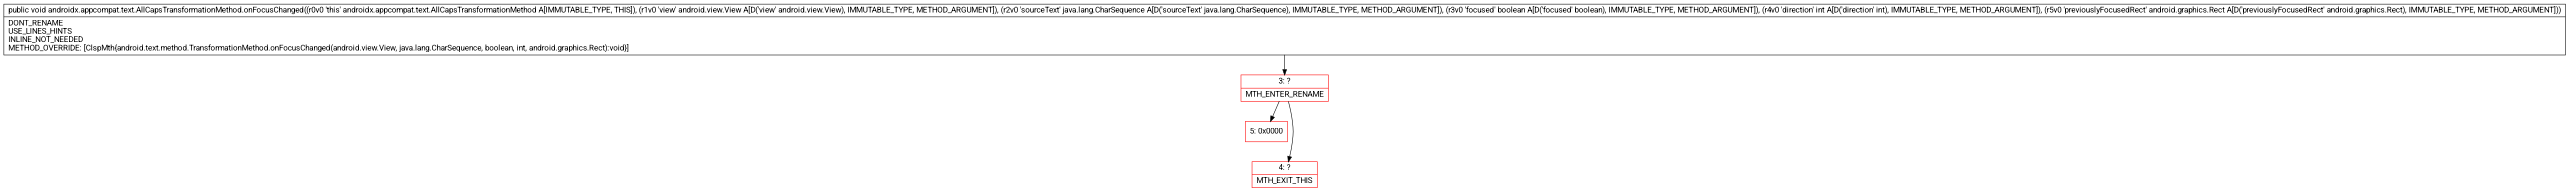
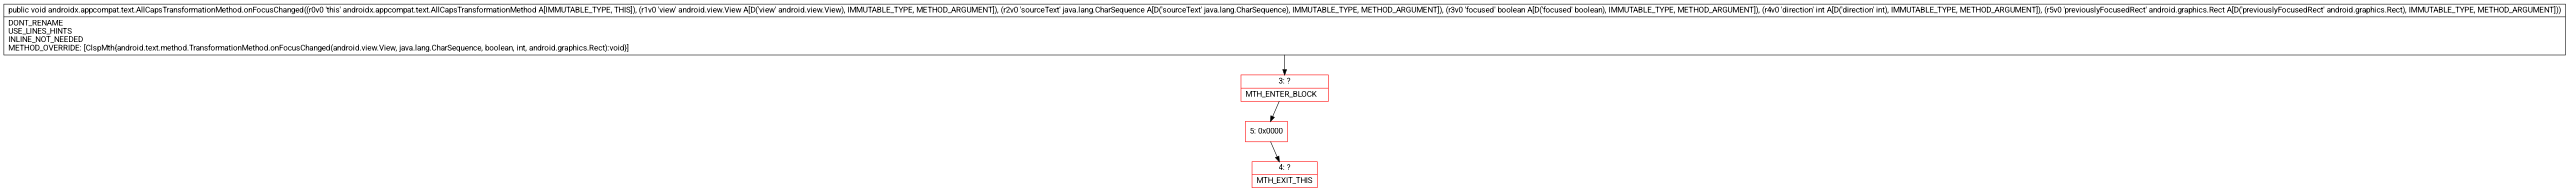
node "3: ?": text "MTH_ENTER_RENAME" -> "MTH_ENTER_BLOCK"
edge "3: ?" -> "4: ?": now "5: 0x0000" -> "4: ?"
